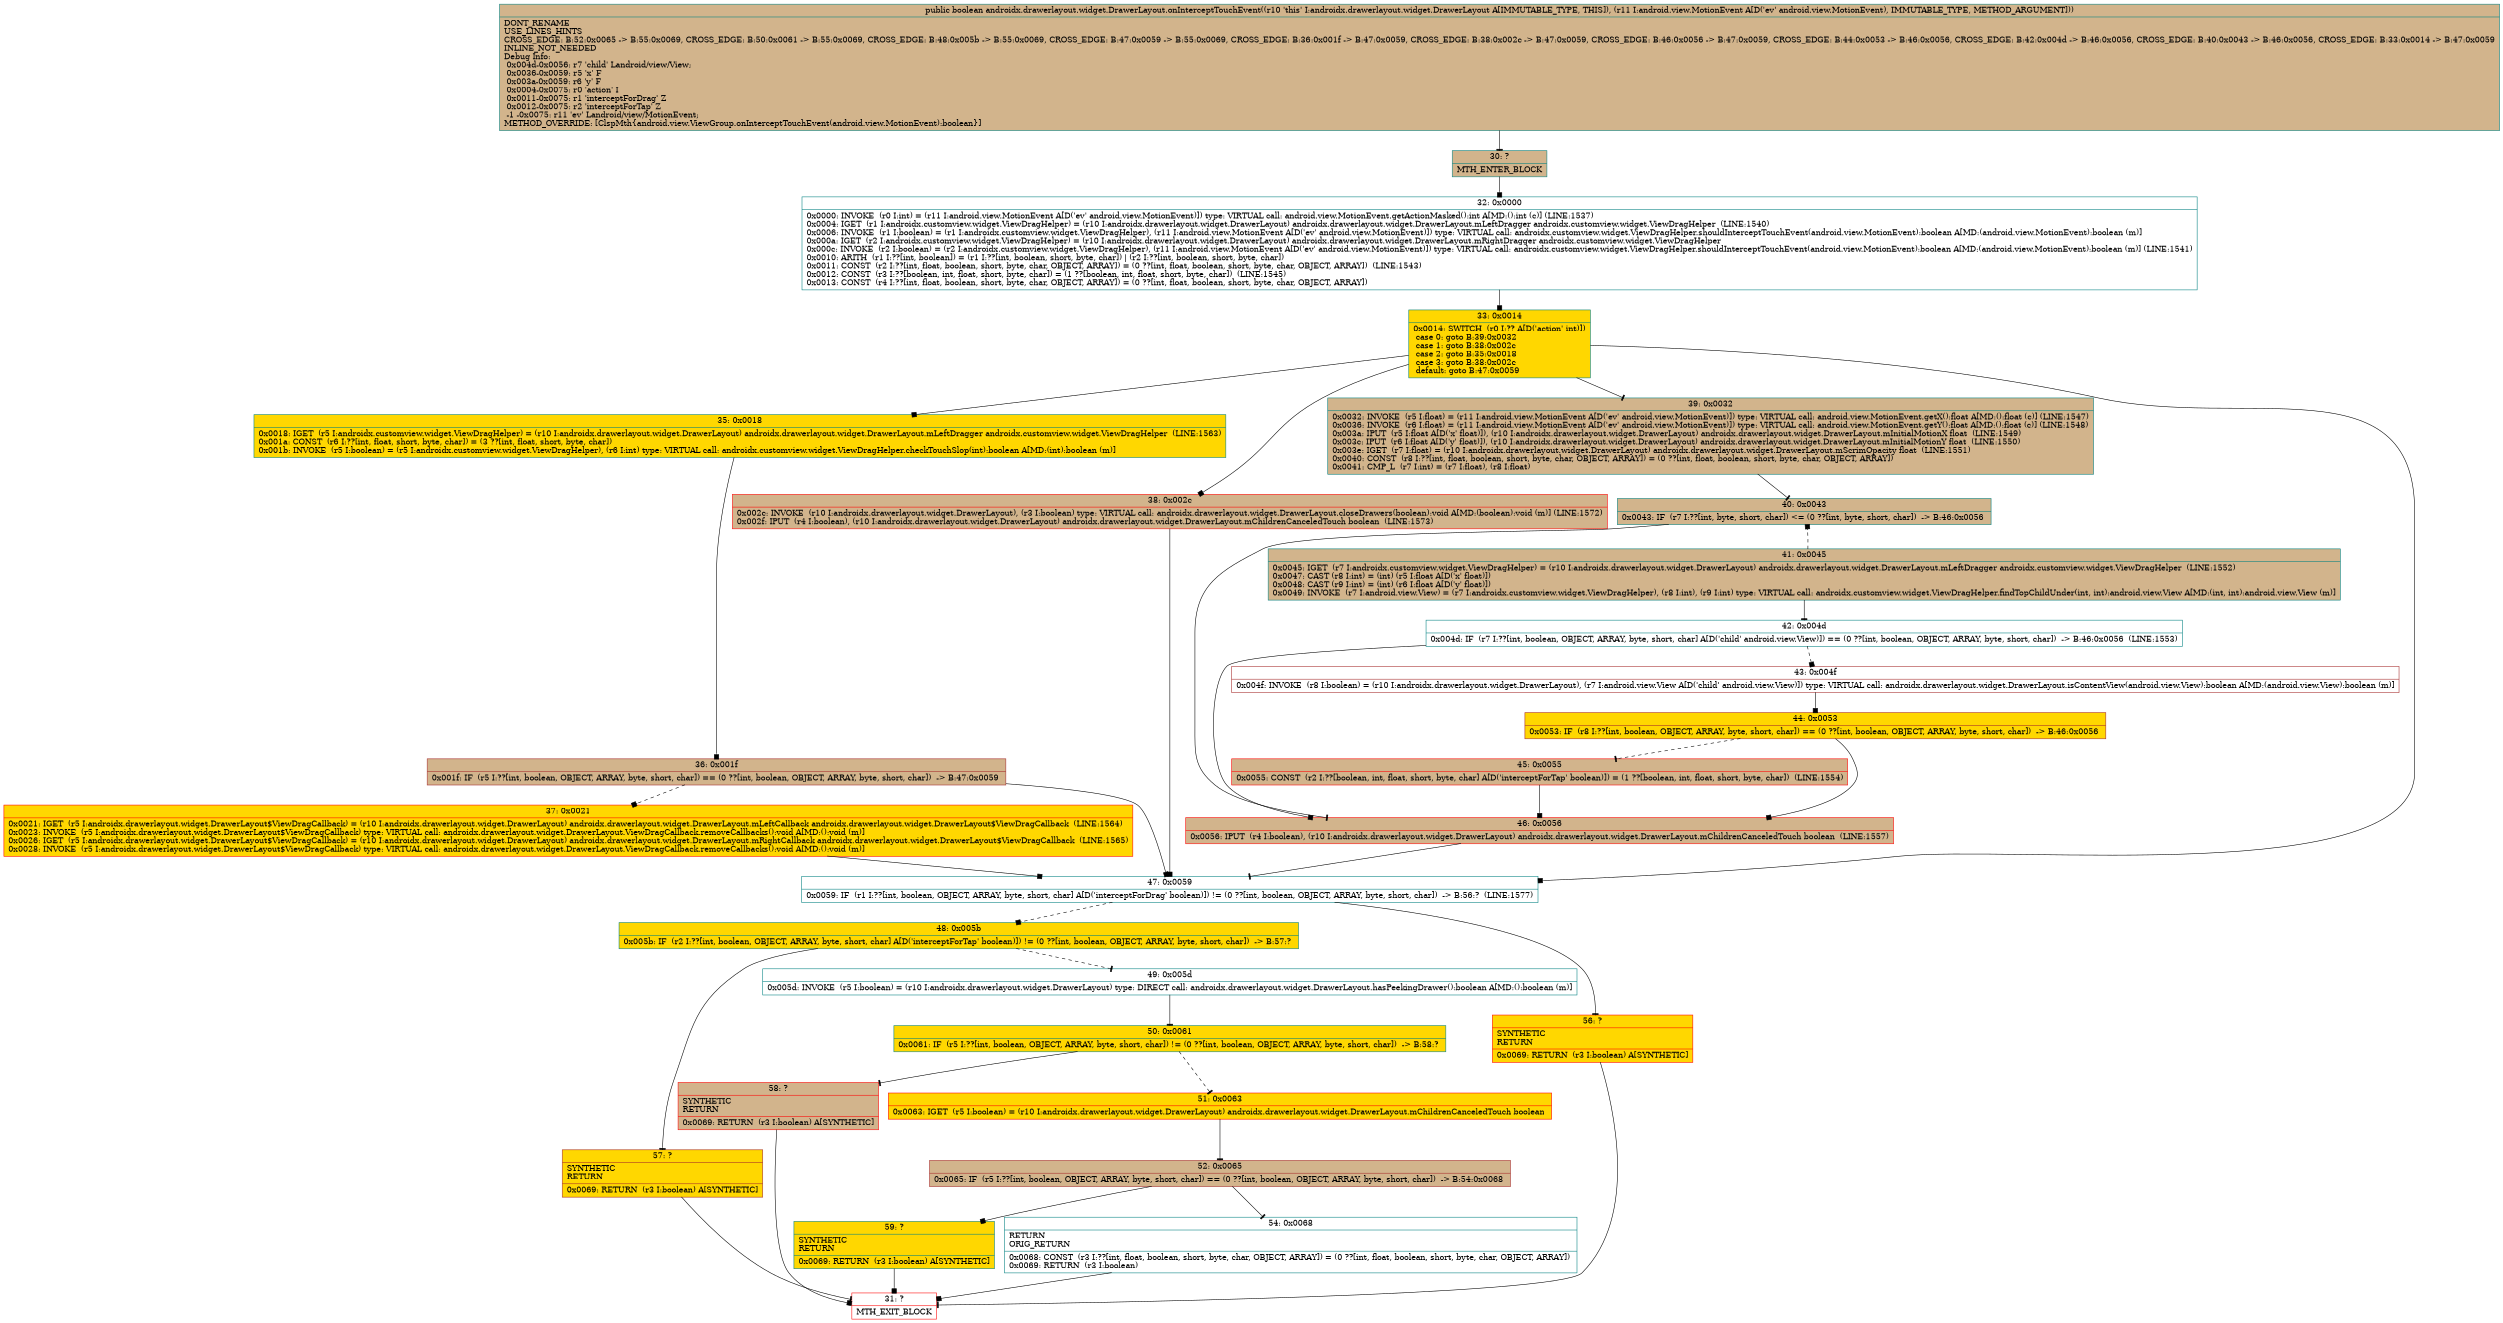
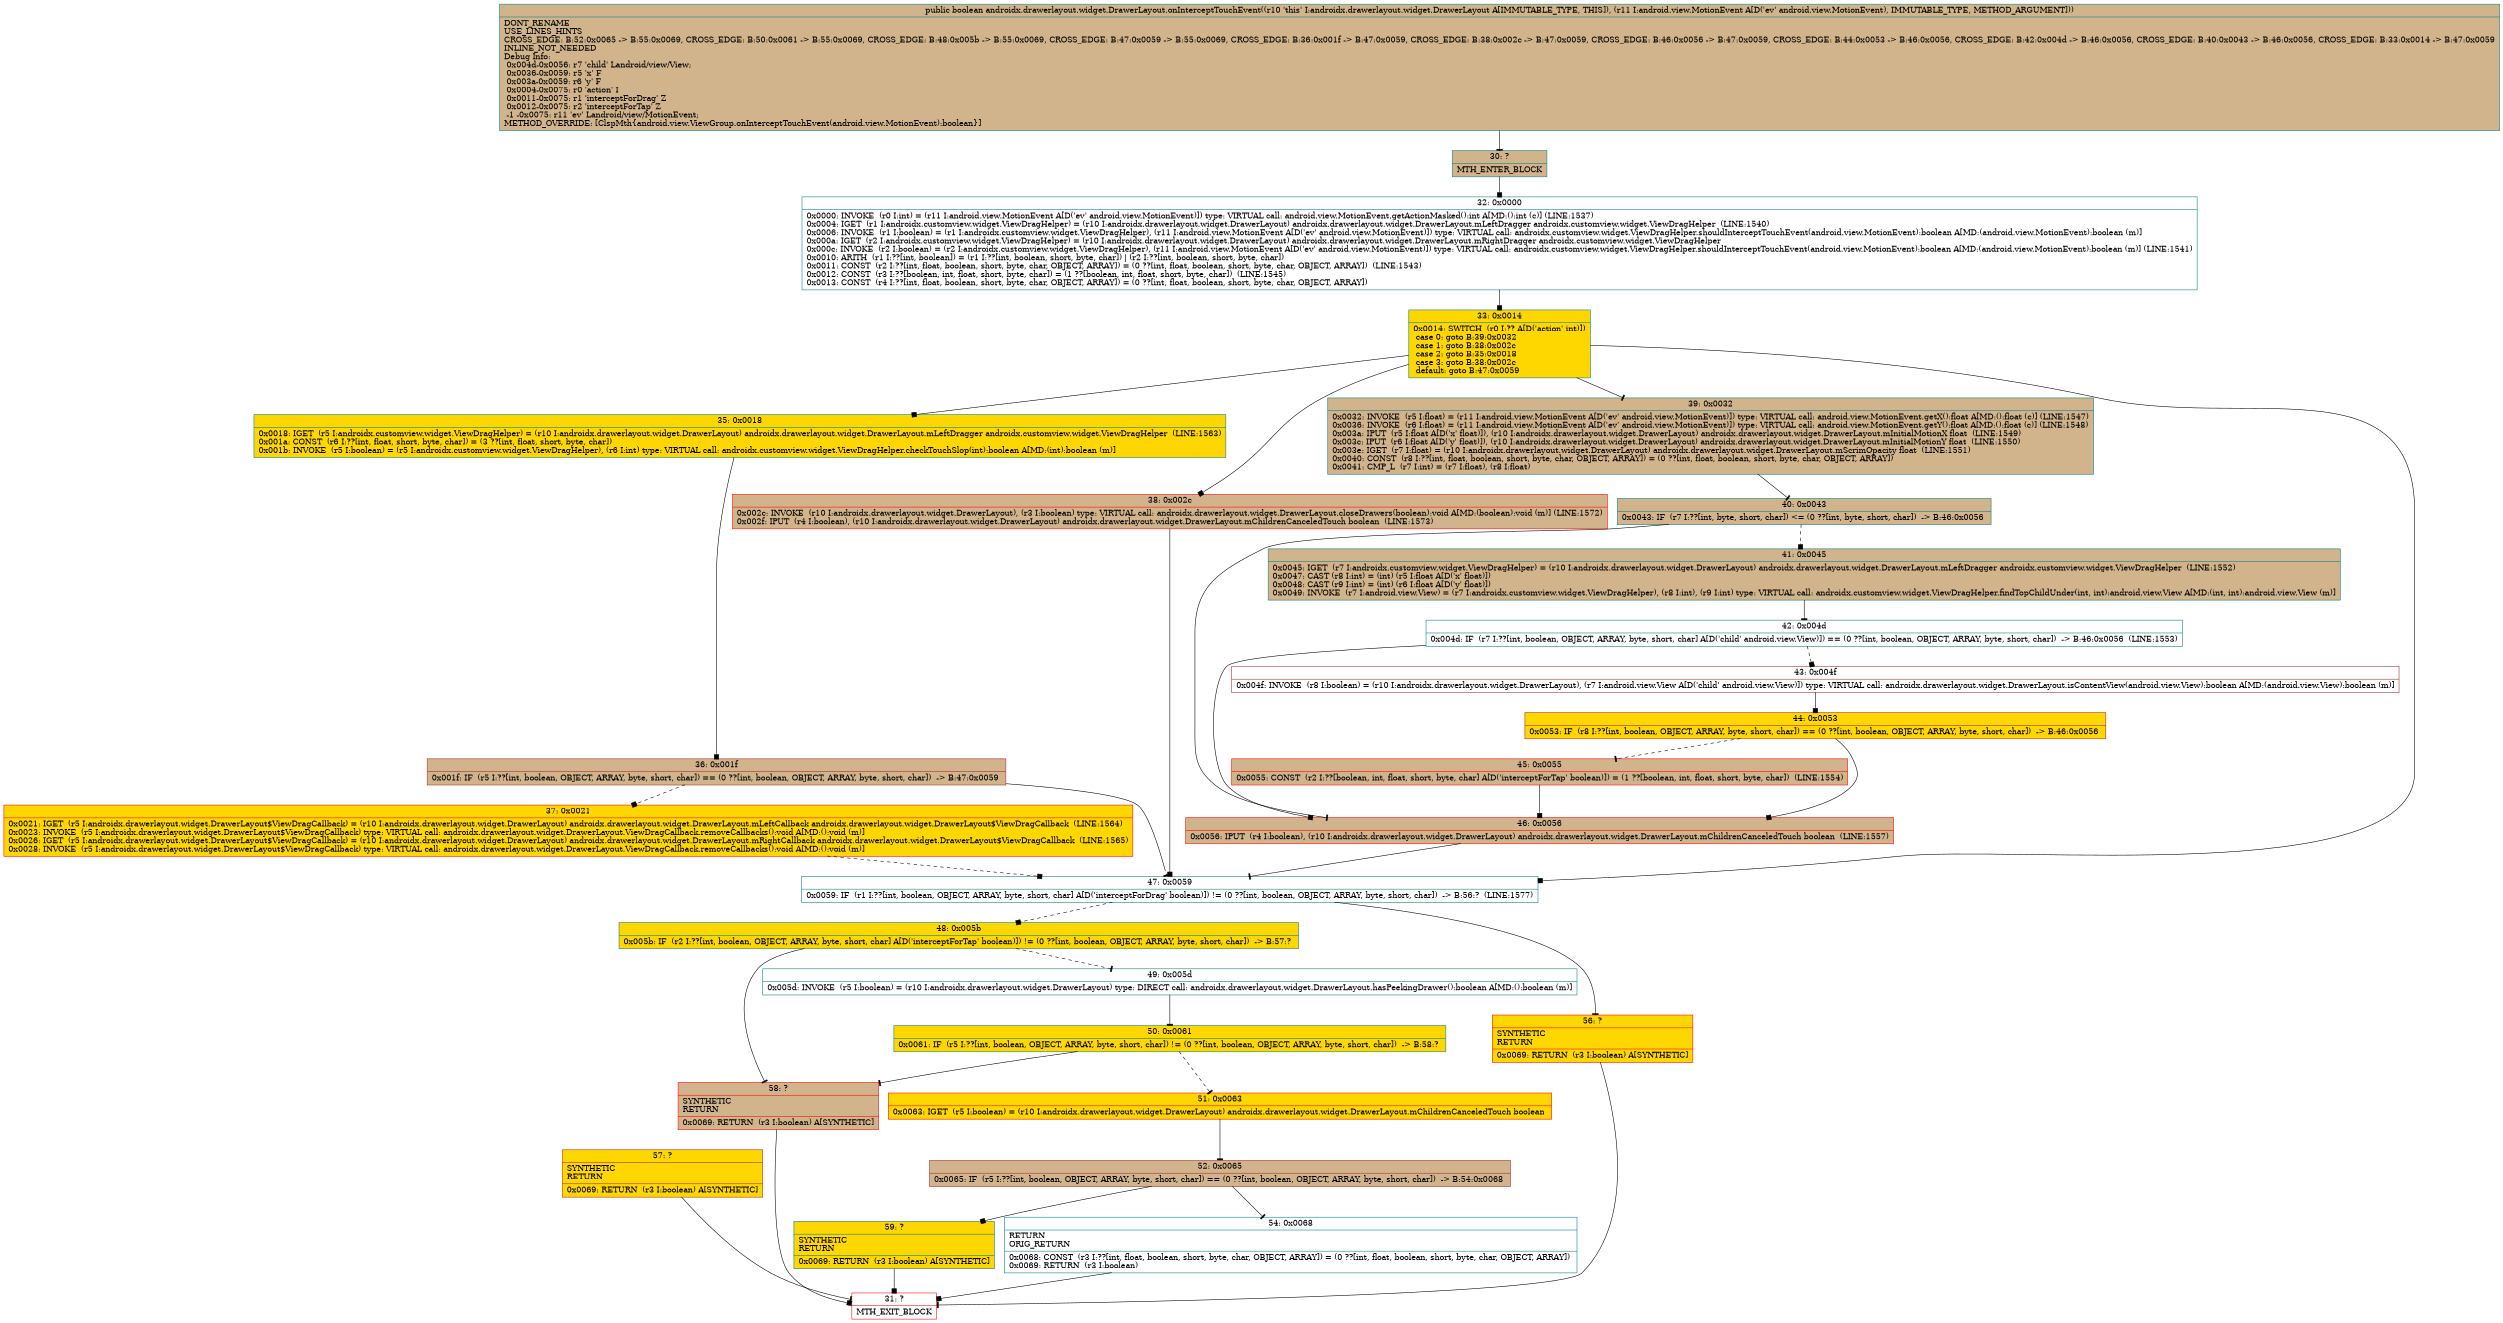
edge "41: 0x0045" -> "40: 0x0043": reversed
edge "36: 0x001f" -> "47: 0x0059": arrowhead box -> tee
edge "37: 0x0021" -> "47: 0x0059": style solid -> dashed
edge "48: 0x005b" -> "57: ?": now "48: 0x005b" -> "58: ?"
